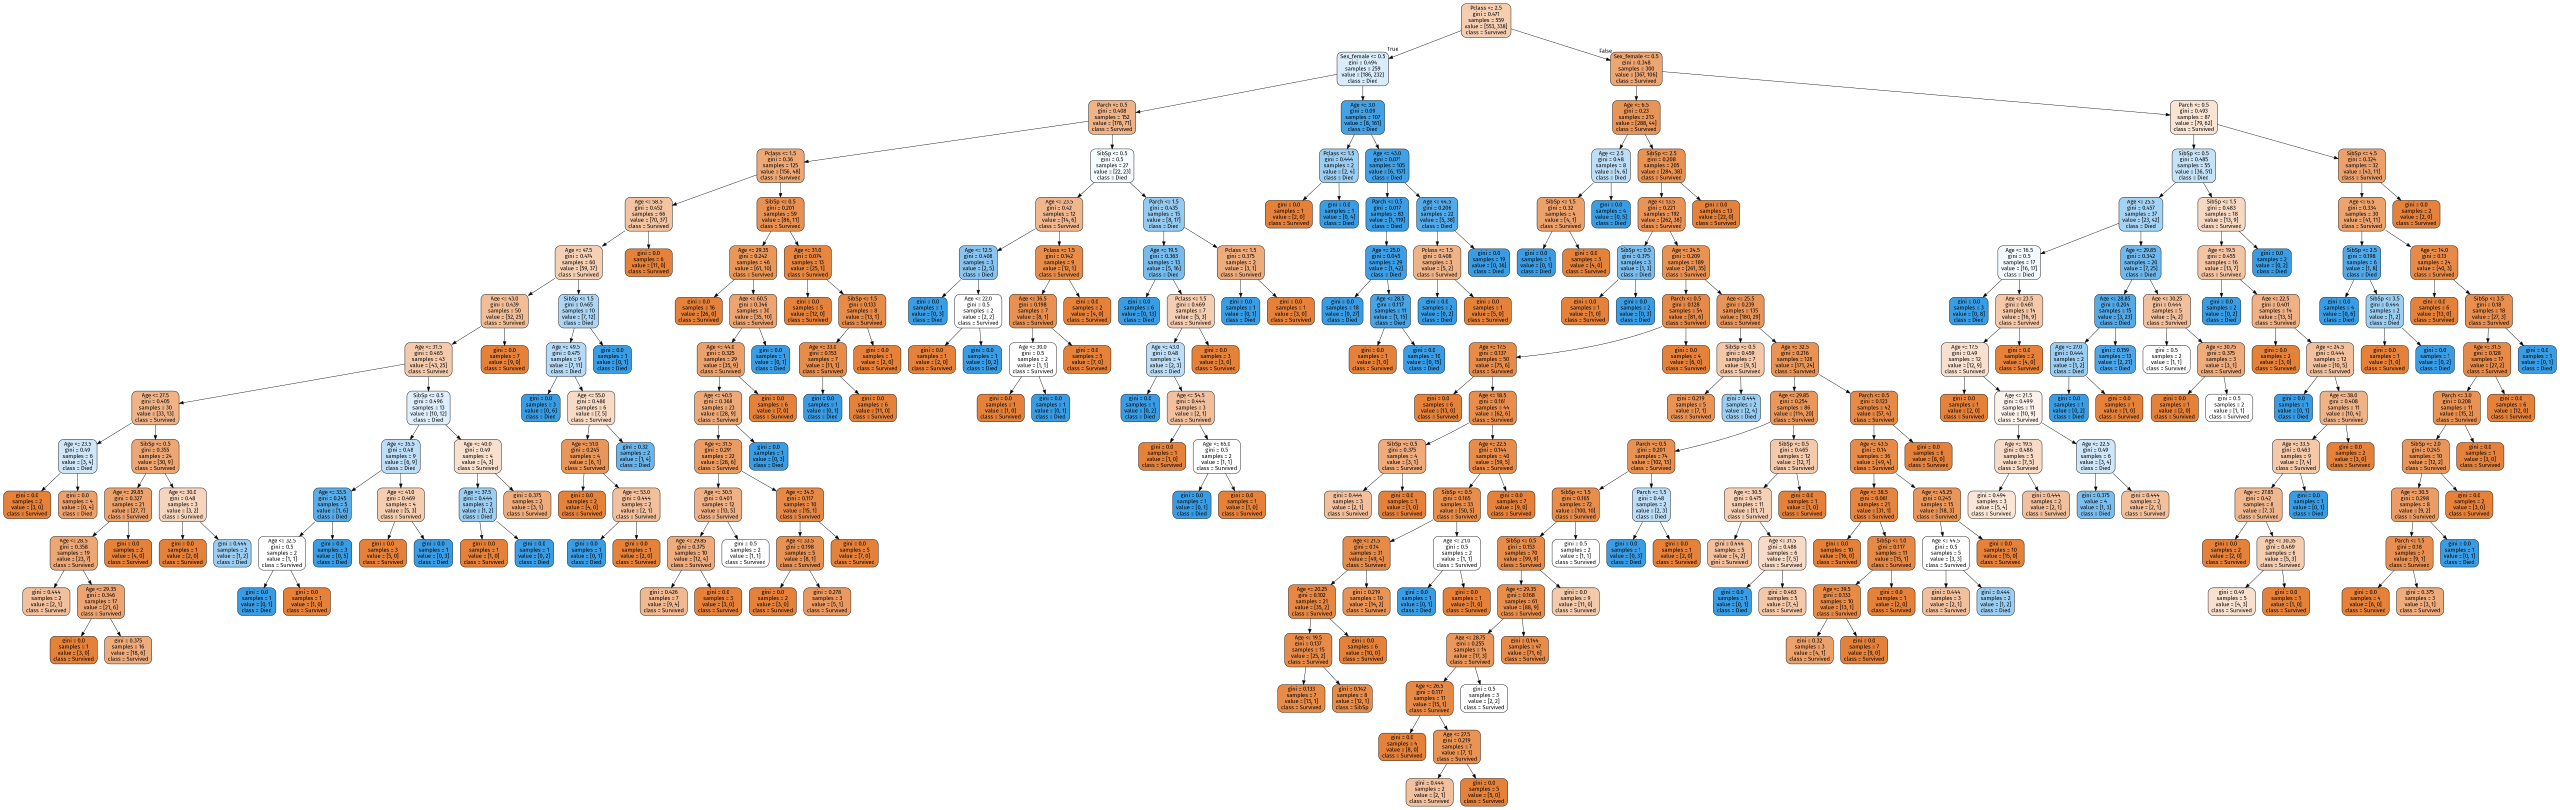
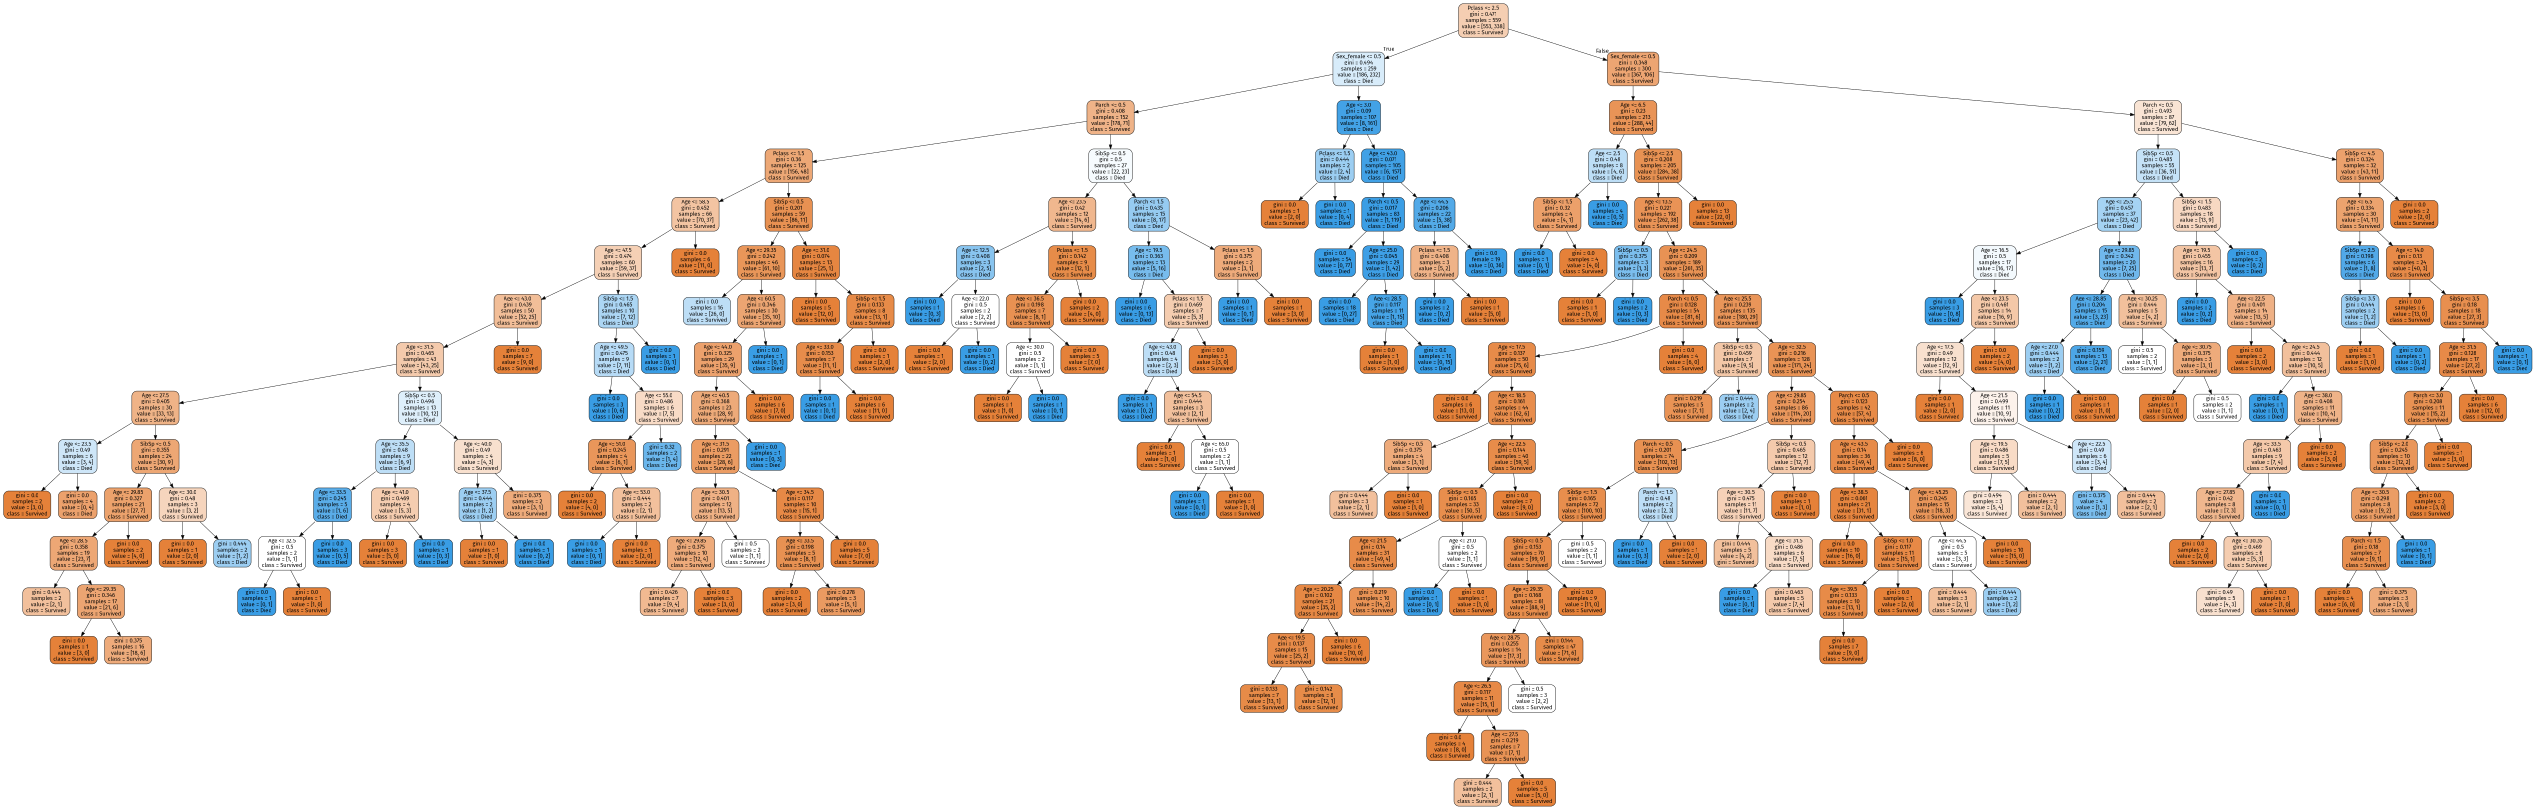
node "gini = 0.0 samples = 54 value = [0, 77] class = Died": added
node "gini = 0.0 samples = 19 value = [0, 36] class = Died": label "gini = 0.0 samples = 19 value = [0, 36] class = Died" -> "gini = 0.0 female = 19 value = [0, 36] class = Died"
node "gini = 0.0 samples = 3 value = [4, 0] class = Survived": label "gini = 0.0 samples = 3 value = [4, 0] class = Survived" -> "gini = 0.0 samples = 4 value = [4, 0] class = Survived"
node "gini = 0.0 samples = 16 value = [26, 0] class = Survived": fillcolor #e58139 -> #bddef6
node "gini = 0.0 samples = 4 value = [0, 6] class = Died": removed
node "gini = 0.0 samples = 9 value = [11, 0] class = Survived": fillcolor #f4caac -> #e58139
node "gini = 0.32 samples = 3 value = [4, 1] class = Survived": removed
node "gini = 0.142 samples = 8 value = [12, 1] class = SibSp": label "gini = 0.142 samples = 8 value = [12, 1] class = SibSp" -> "gini = 0.142 samples = 8 value = [12, 1] class = Survived"
